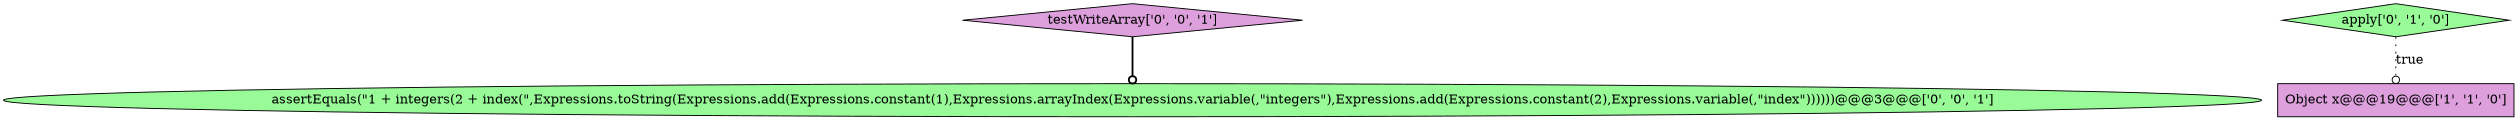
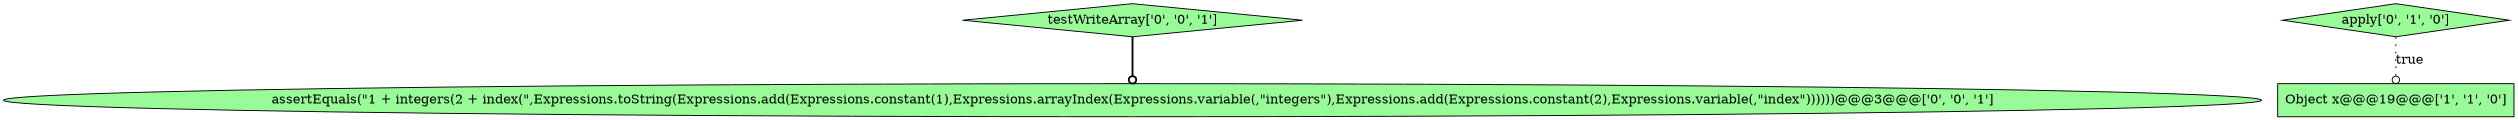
node "testWriteArray['0', '0', '1']": fillcolor plum -> palegreen
node "Object x@@@19@@@['1', '1', '0']": fillcolor plum -> palegreen
